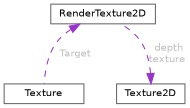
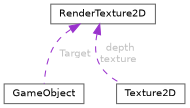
edge "RenderTexture2D" -> "Texture2D": reversed
node "Texture": label "Texture" -> "GameObject"
